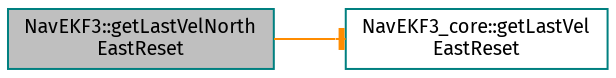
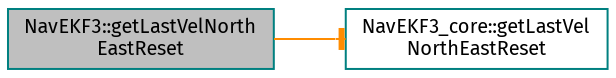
node "NavEKF3_core::getLastVel EastReset": label "NavEKF3_core::getLastVel EastReset" -> "NavEKF3_core::getLastVel NorthEastReset"
